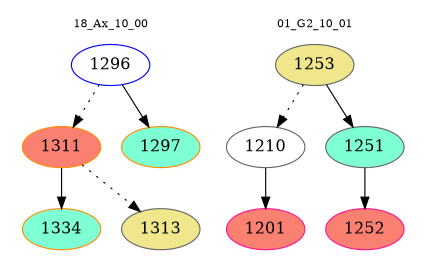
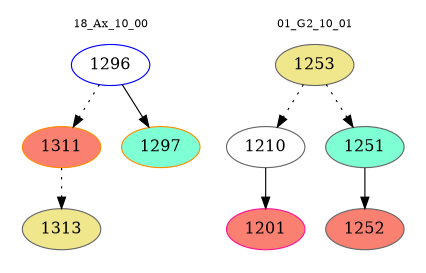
edge "1253" -> "1251": style solid -> dotted
node "1334": removed
node "1252": color deeppink -> gray40
